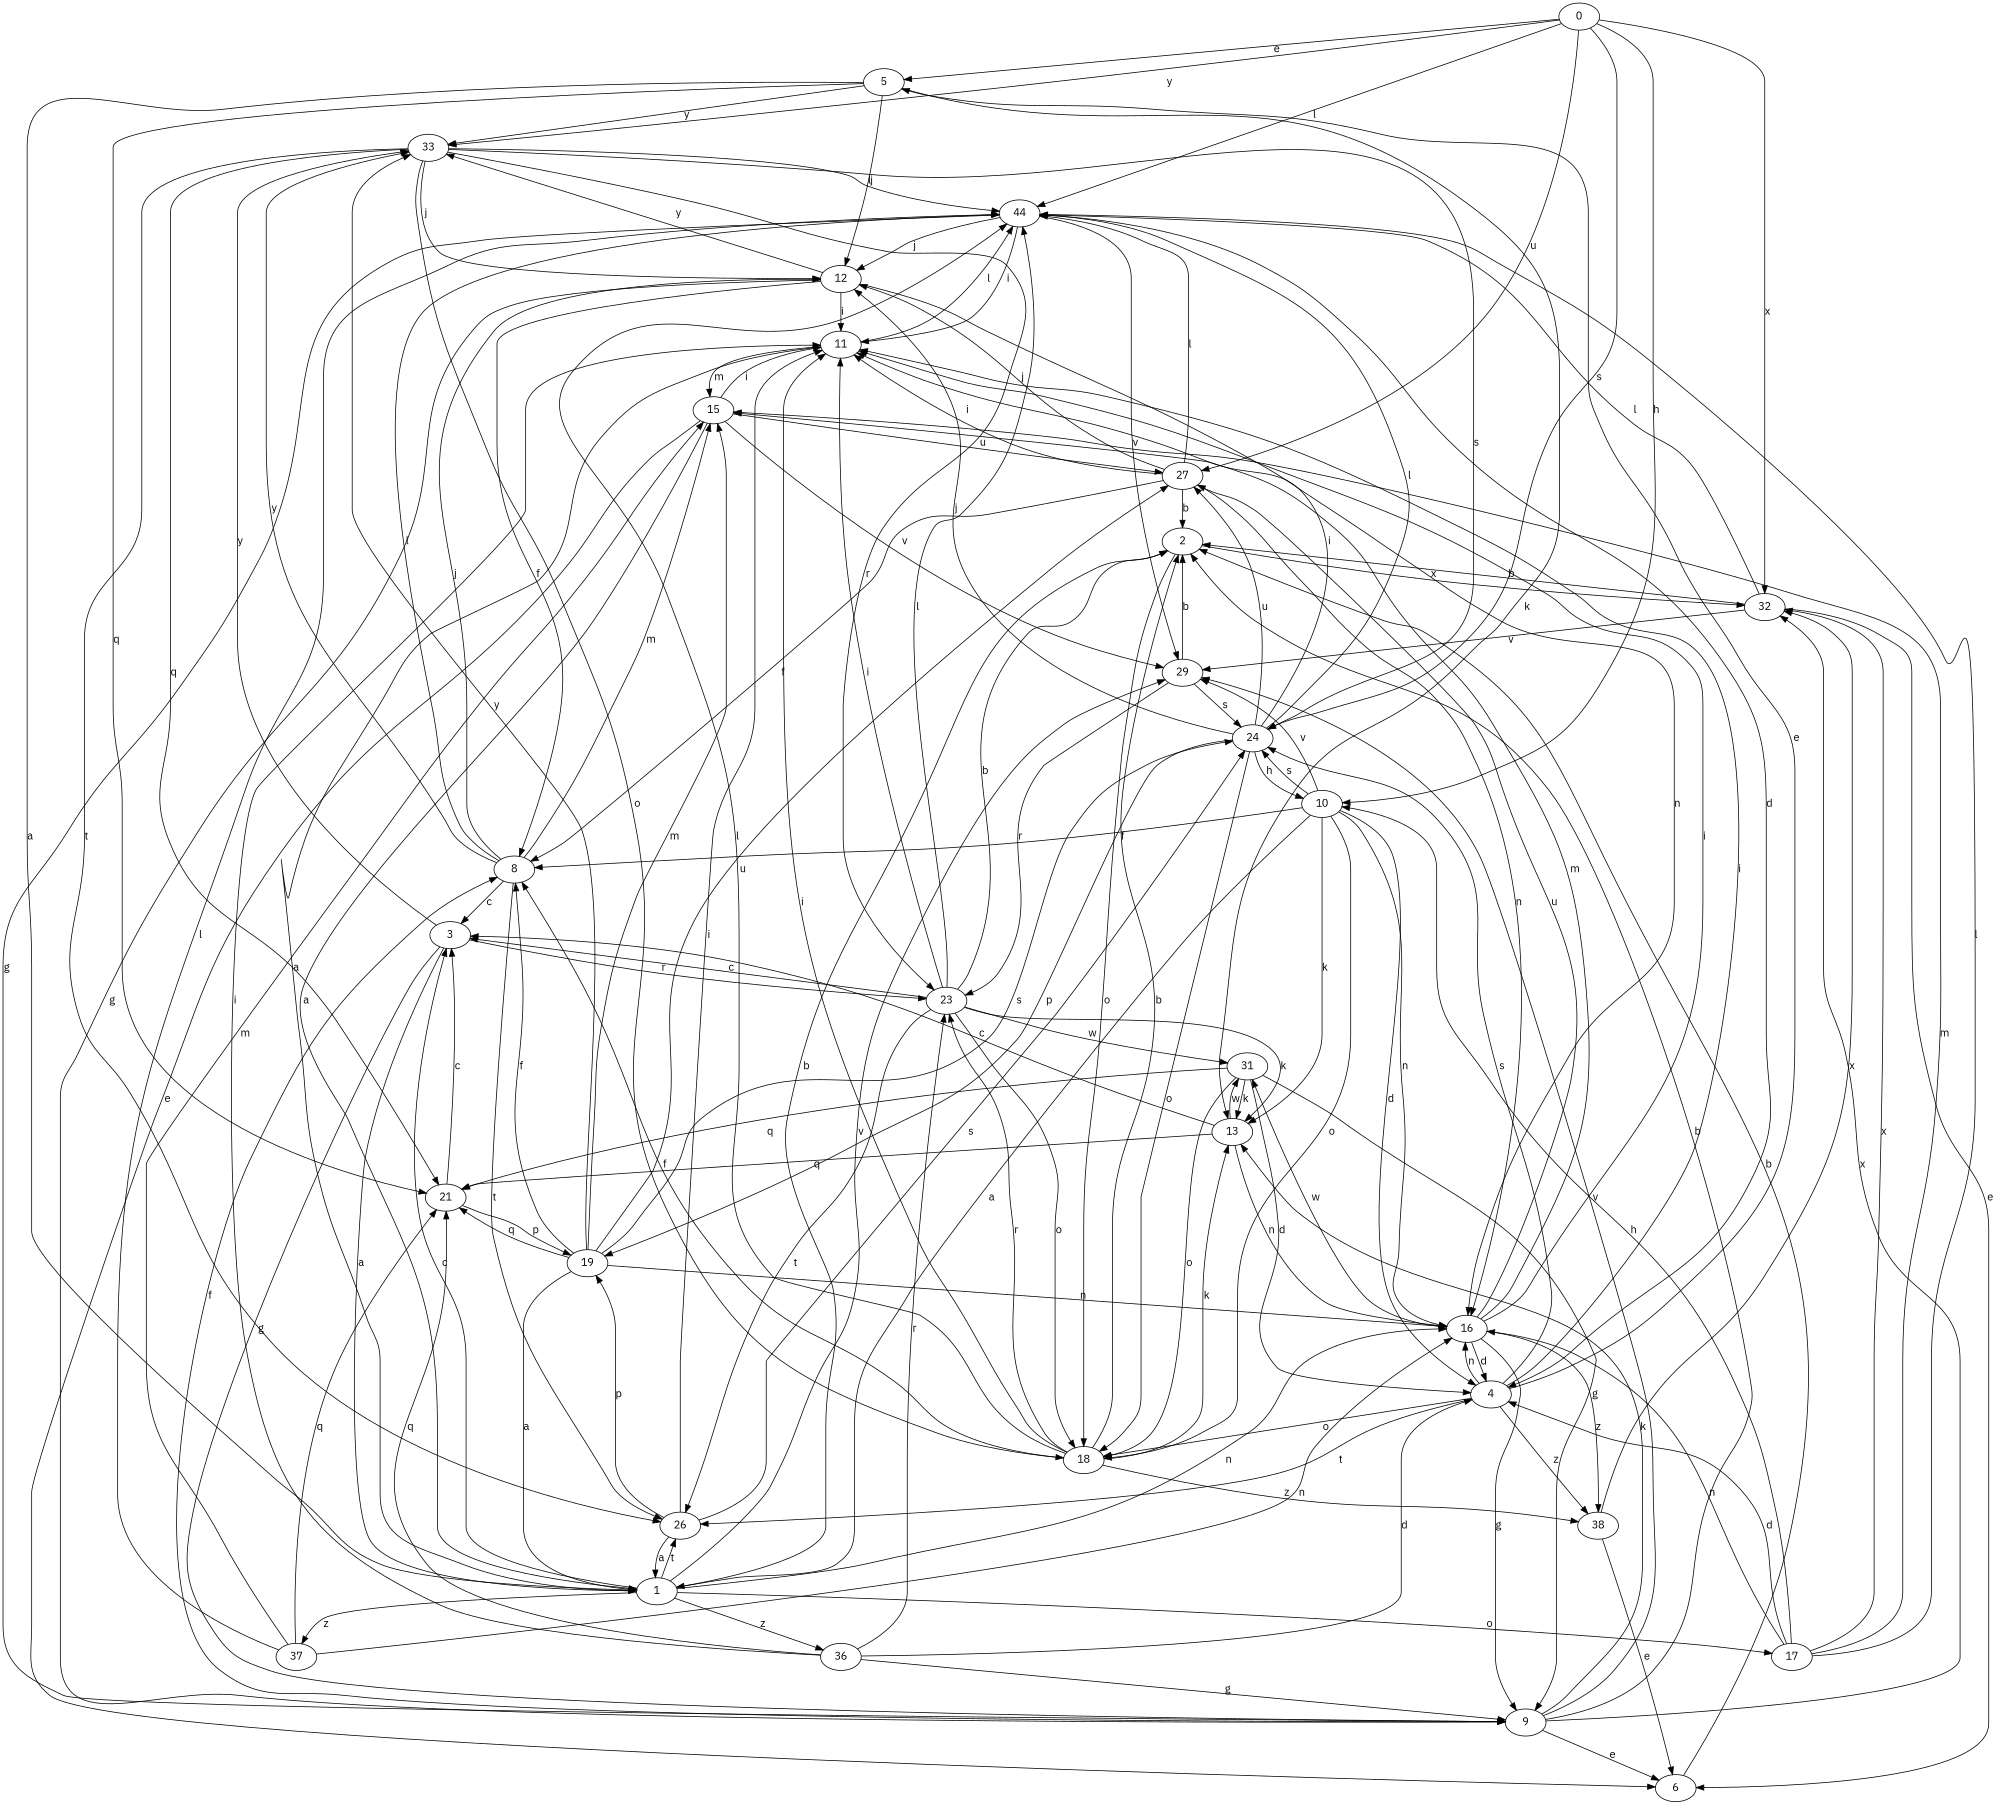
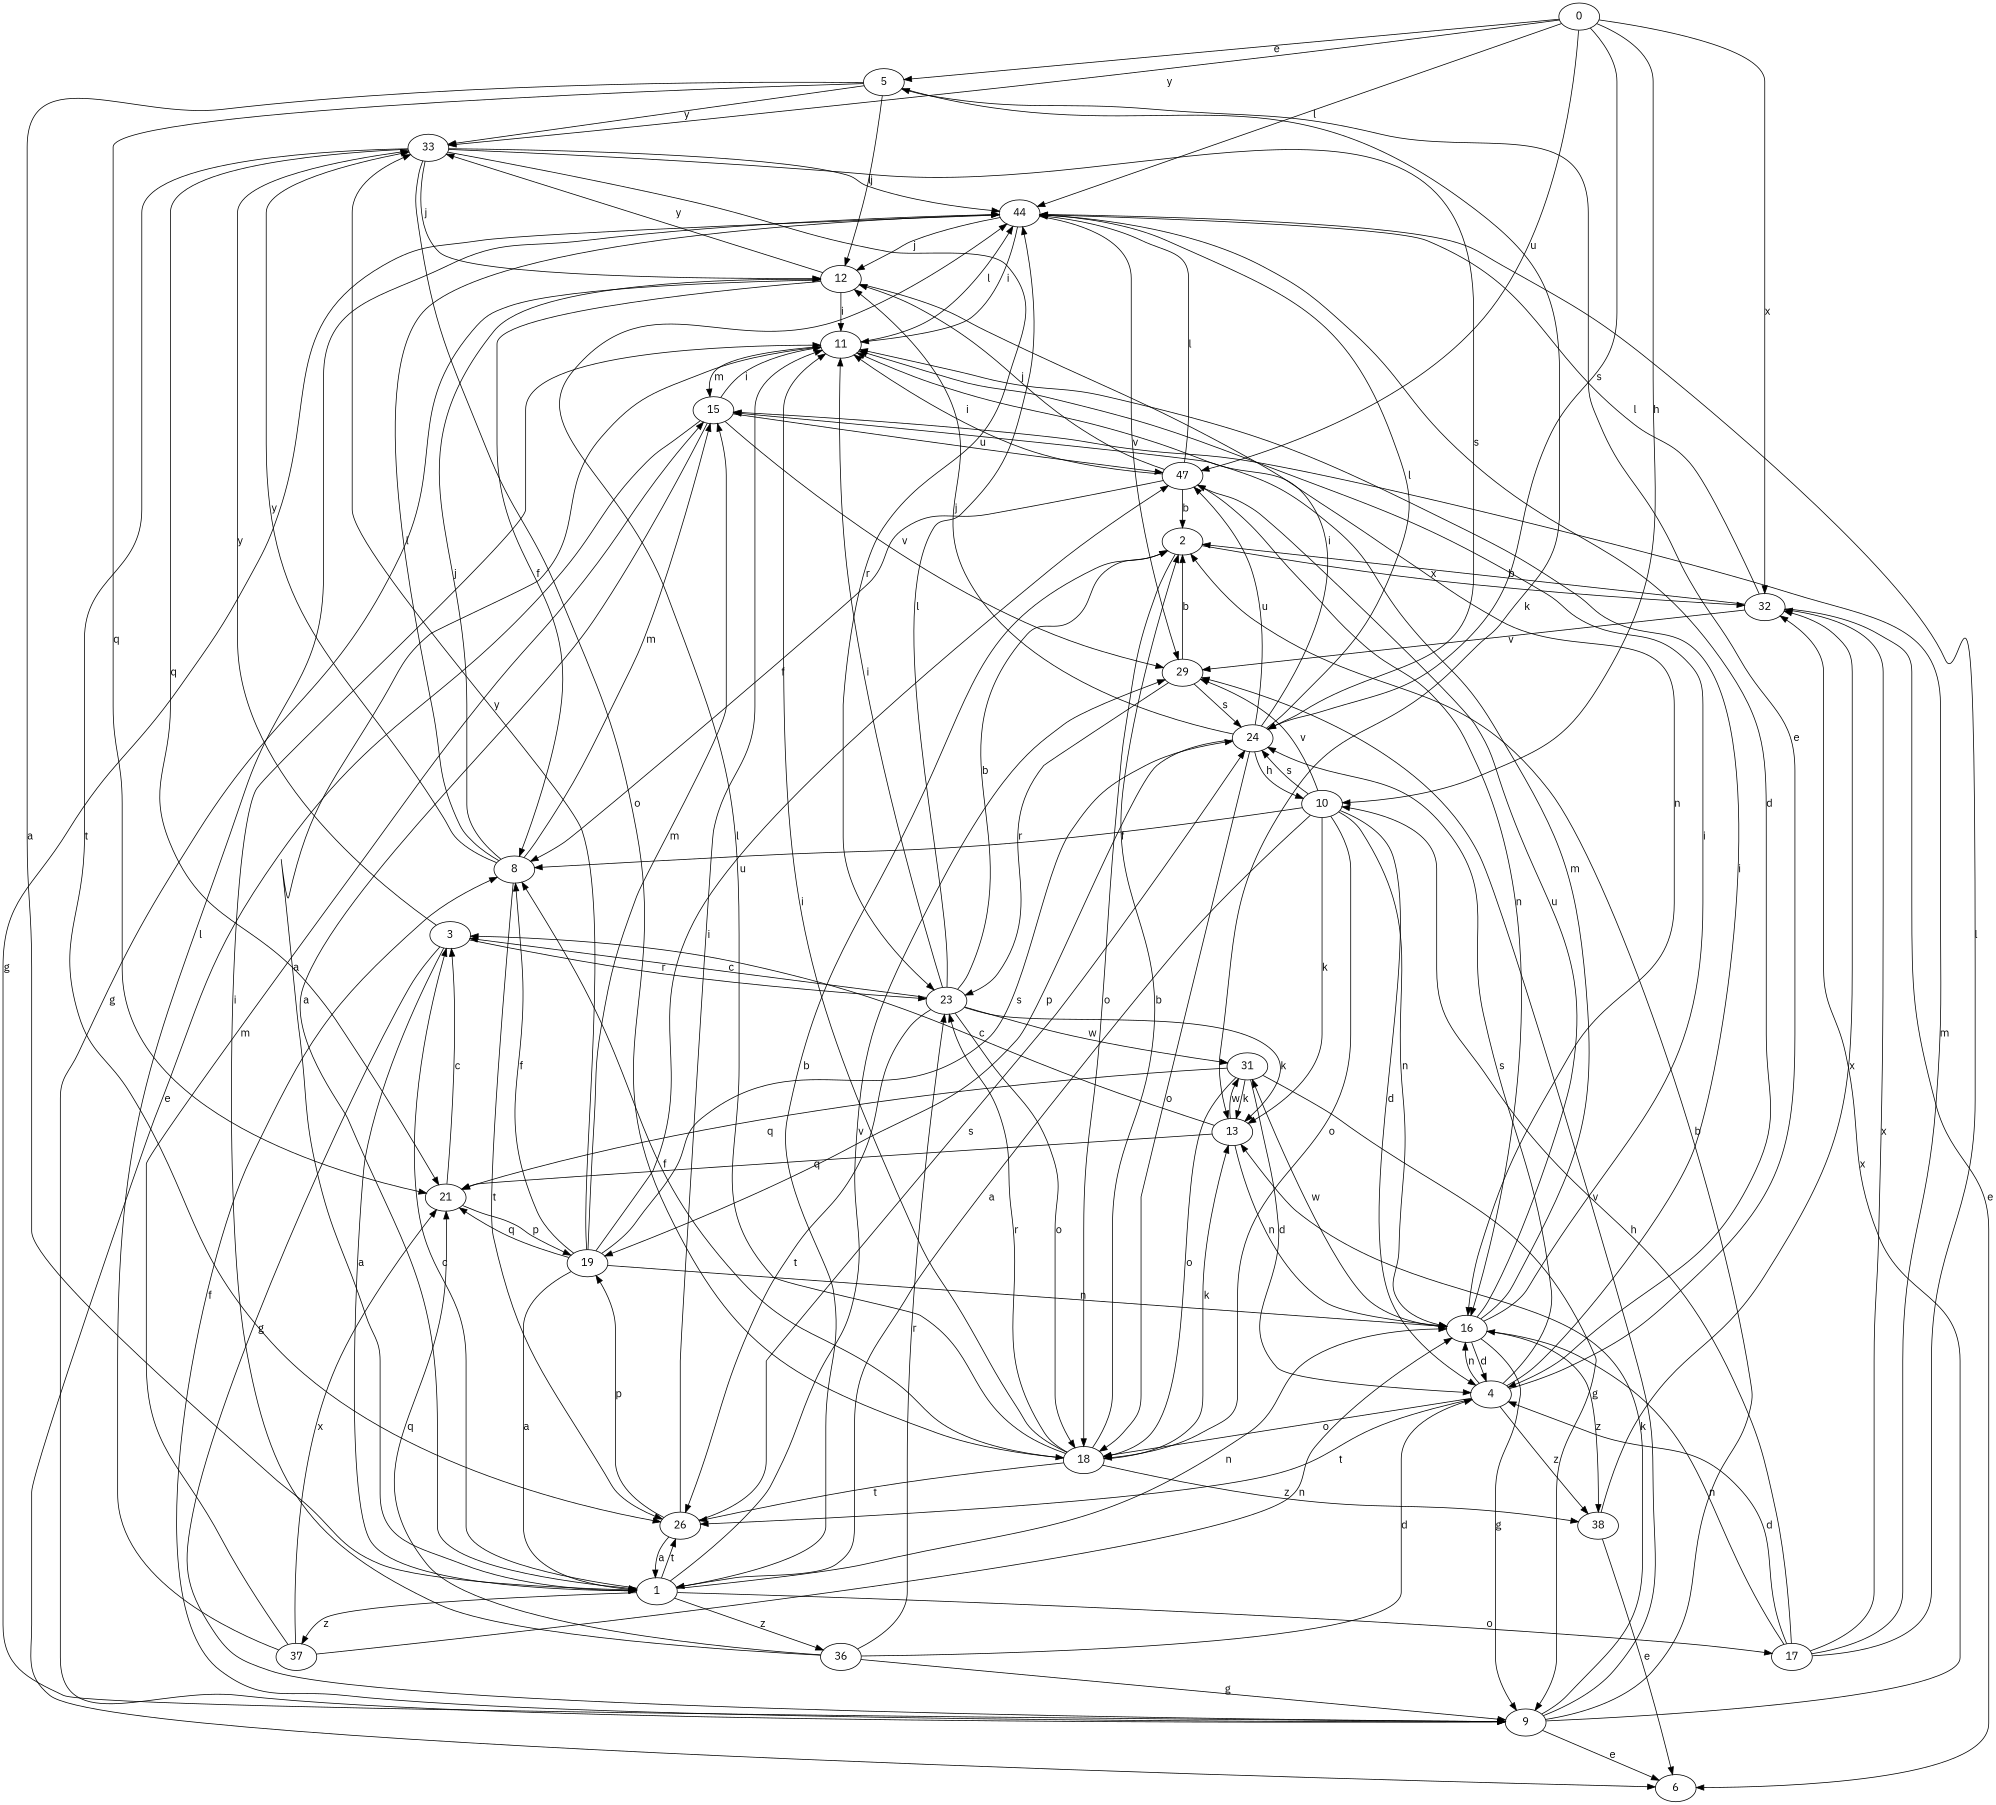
node "27": label "27" -> "47"
edge "8" -> "3": removed, label "c"
edge "6" -> "2": removed, label "b"
edge "37" -> "21": label "q" -> "x"
edge "18" -> "26": added, label "t"
